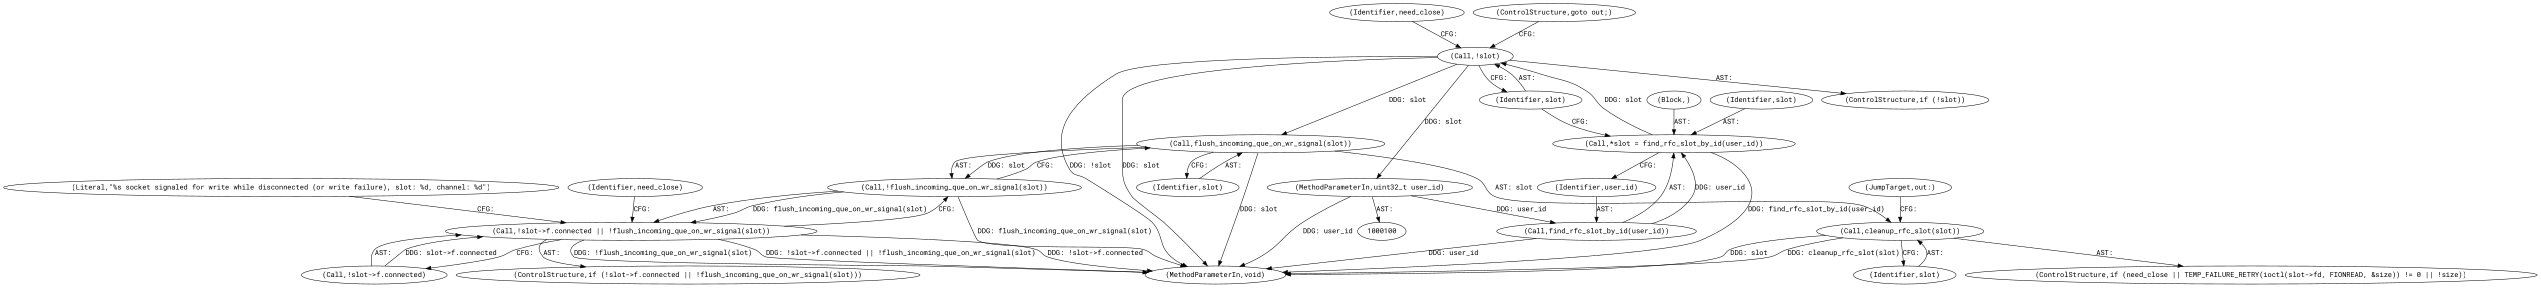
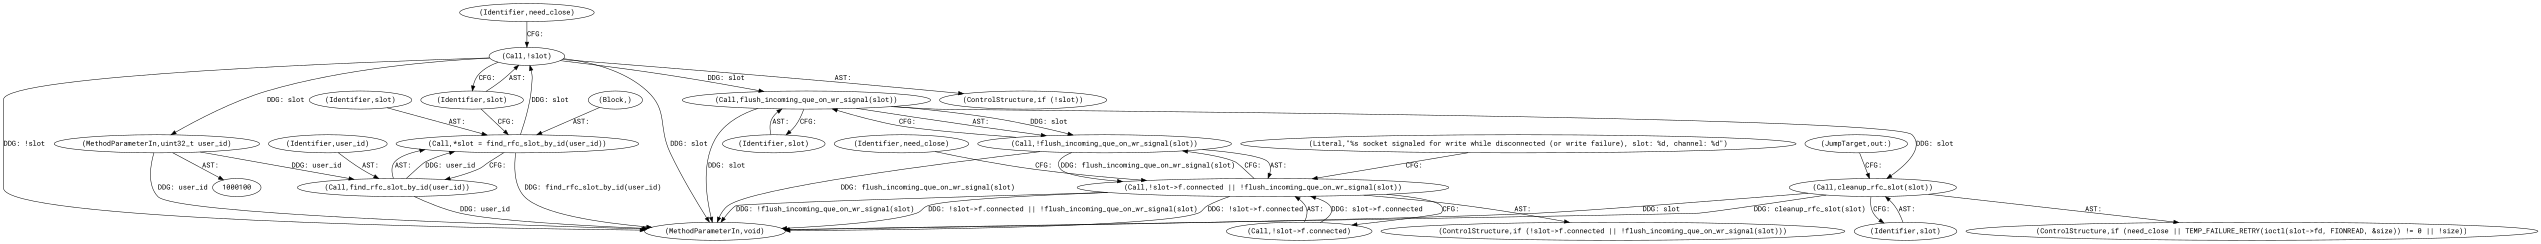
node "(ControlStructure,goto out;)": removed
edge "(Call,*slot = find_rfc_slot_by_id(user_id))" -> "(Identifier,user_id)": now "(Call,*slot = find_rfc_slot_by_id(user_id))" -> "(Call,find_rfc_slot_by_id(user_id))"
edge "(Call,flush_incoming_que_on_wr_signal(slot))" -> "(Call,cleanup_rfc_slot(slot))": label "AST: slot" -> "DDG: slot"
